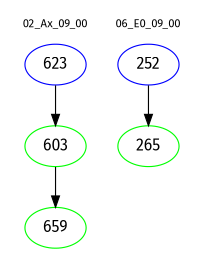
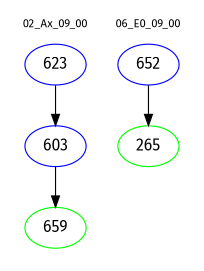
node "252": label "252" -> "652"
node "603": color green -> blue
